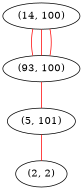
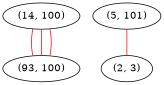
edge "(93, 100)" -- "(5, 101)": removed
node "(2, 2)": label "(2, 2)" -> "(2, 3)"
